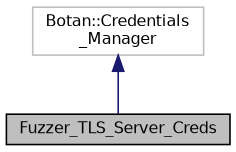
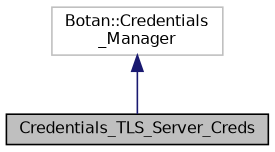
node "Fuzzer_TLS_Server_Creds": label "Fuzzer_TLS_Server_Creds" -> "Credentials_TLS_Server_Creds"
